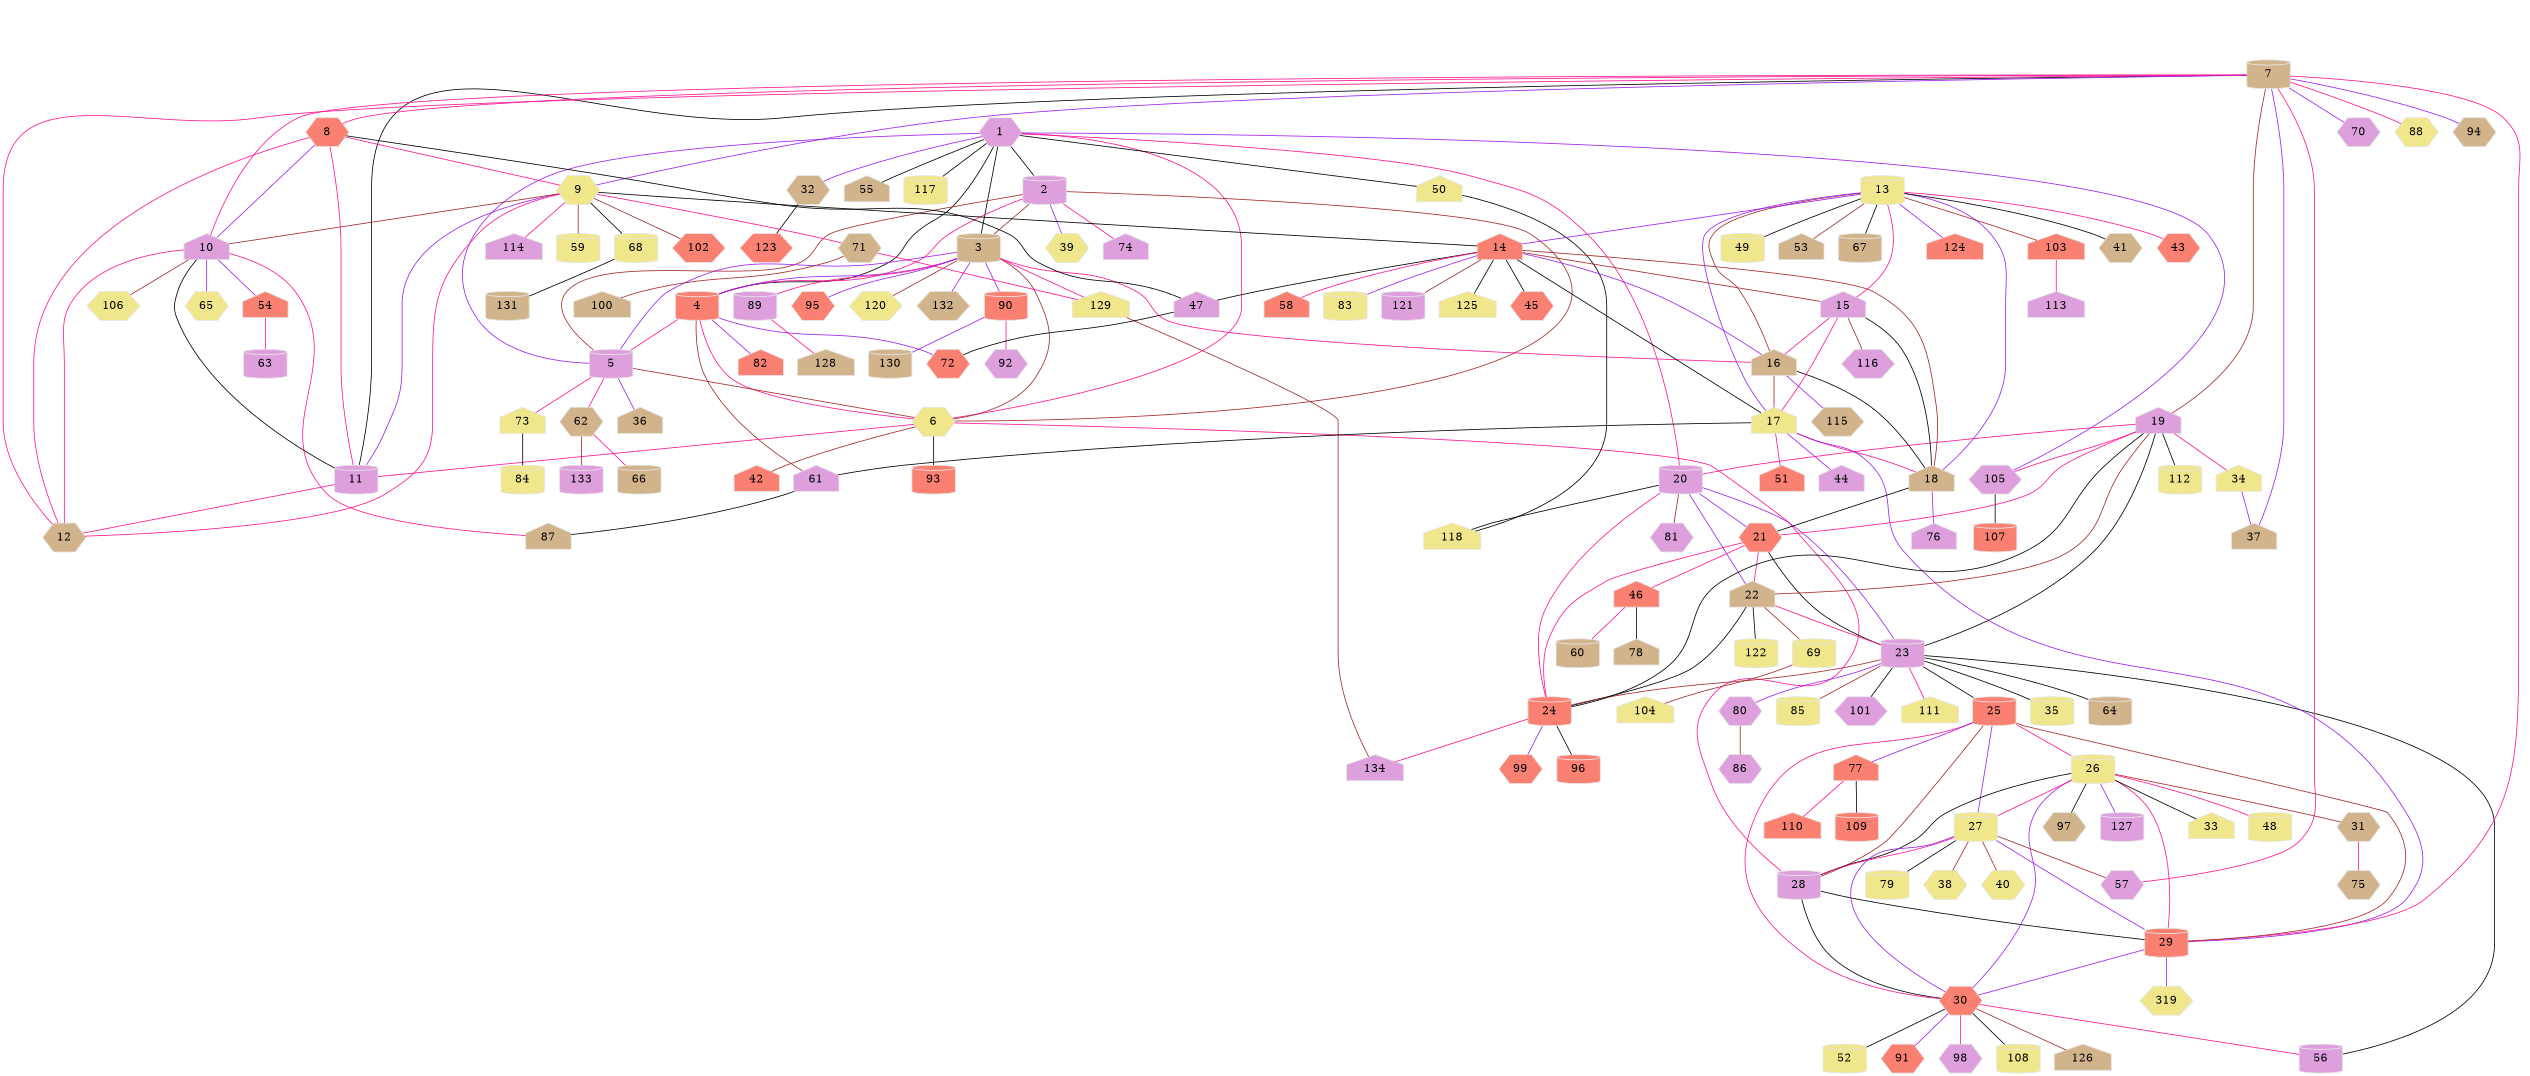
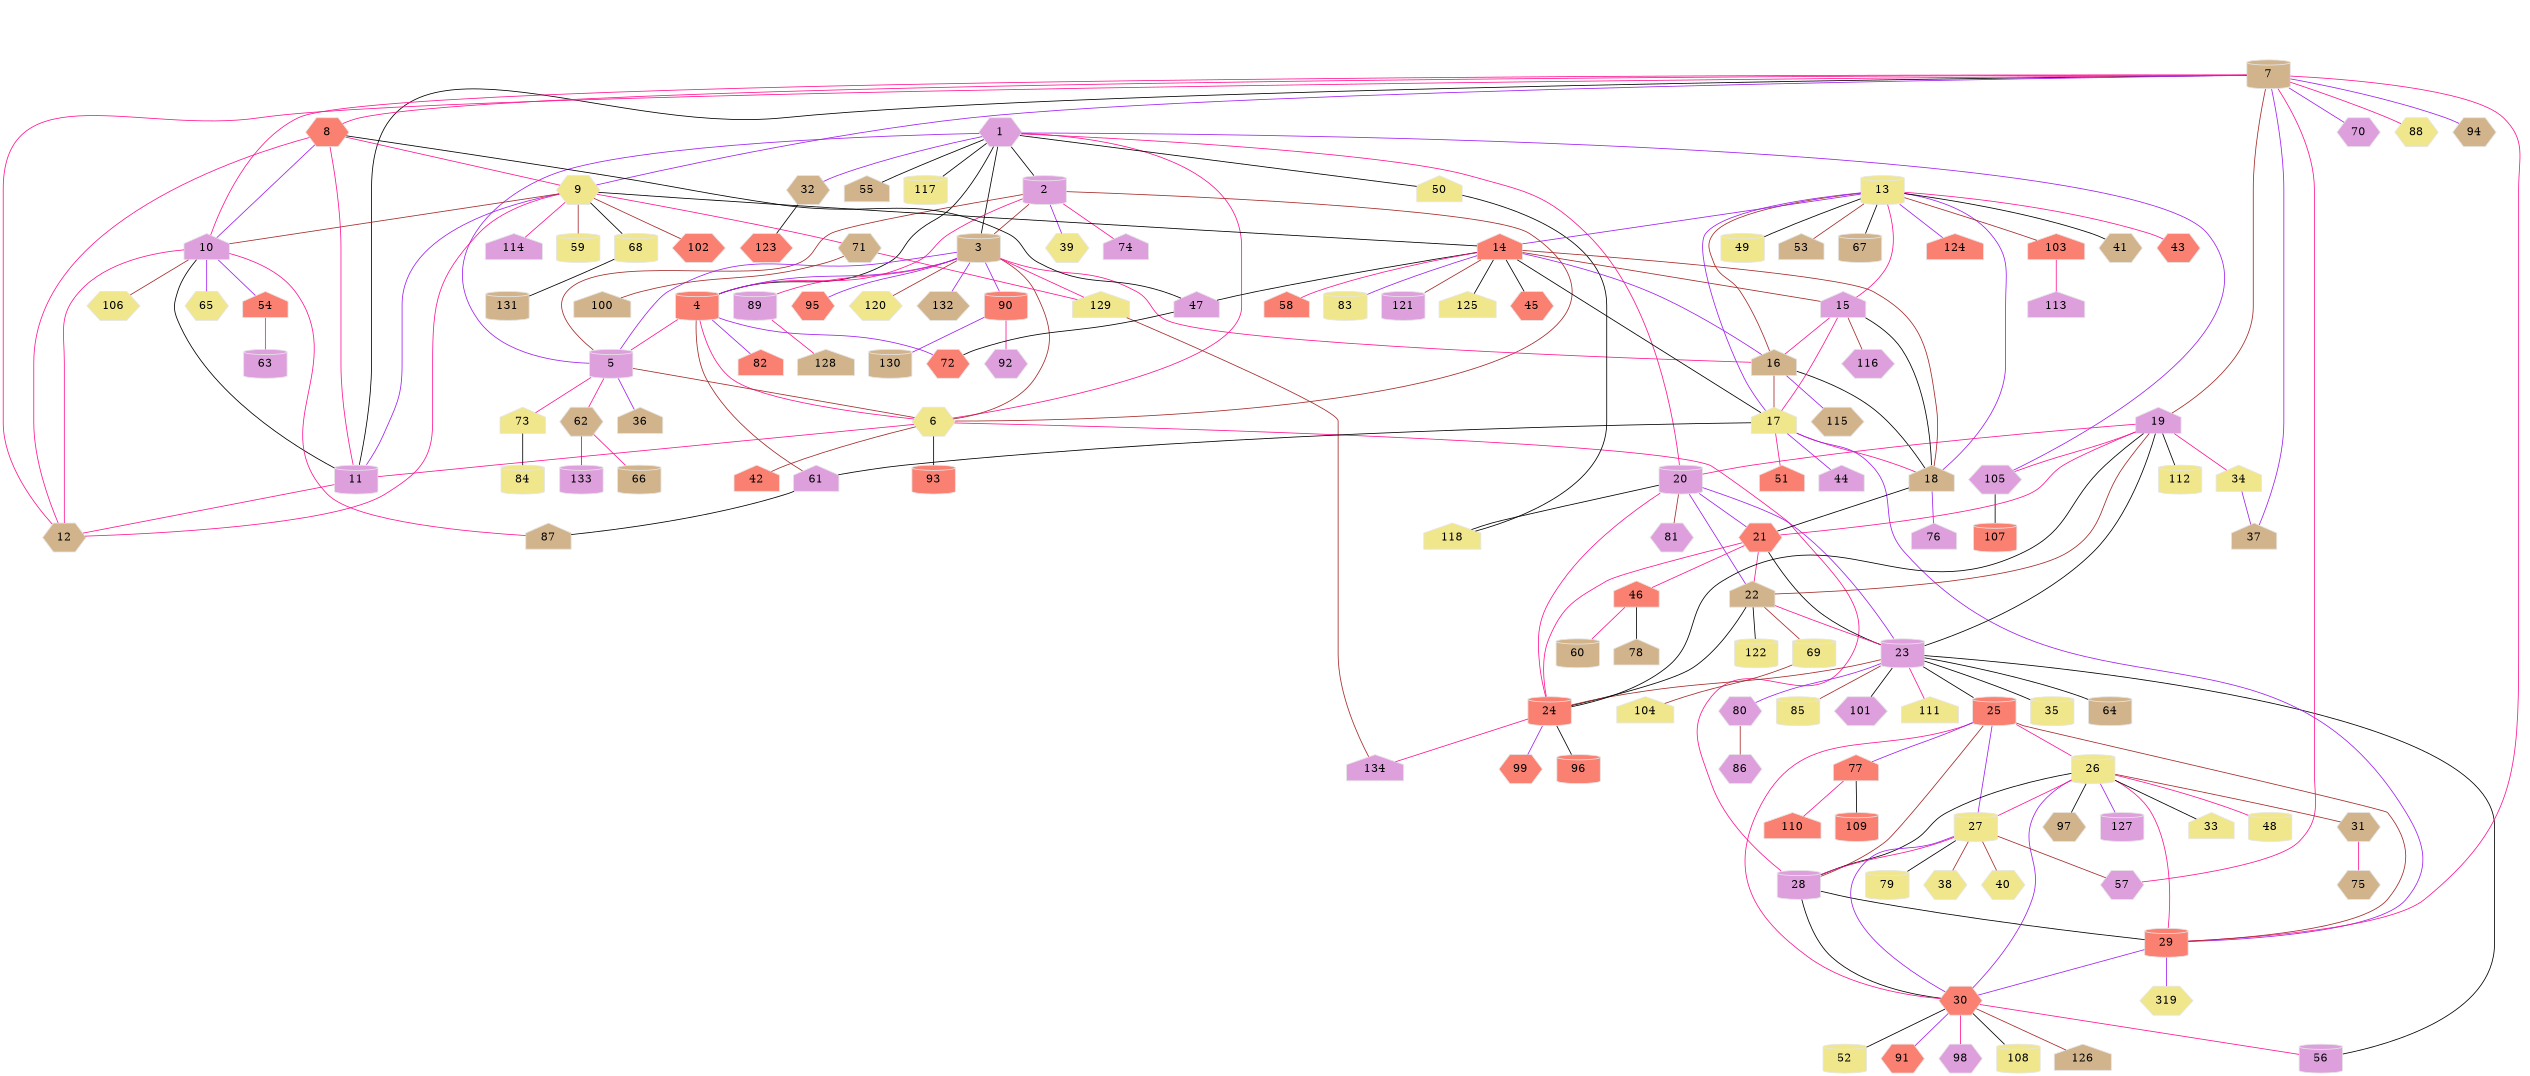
edge "27" -- "29": removed
